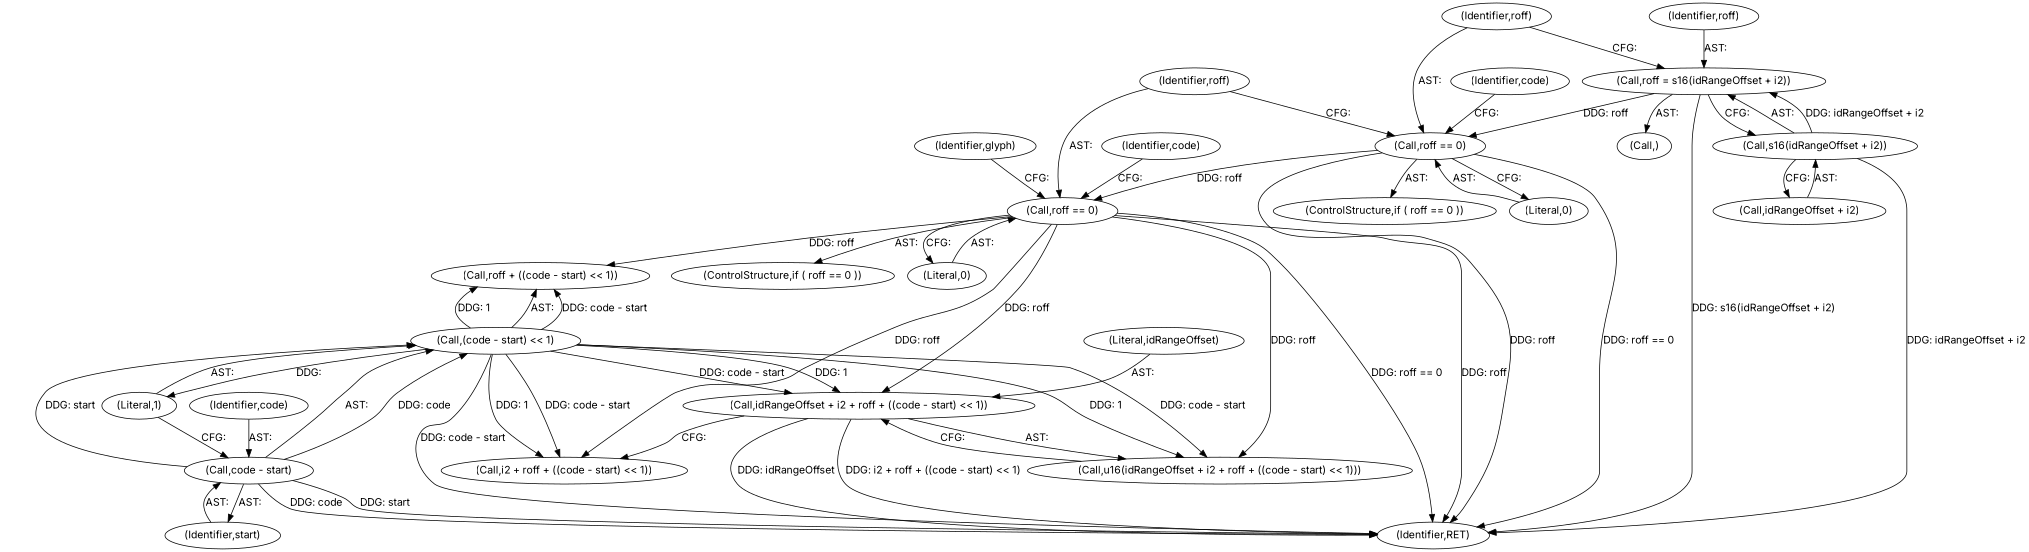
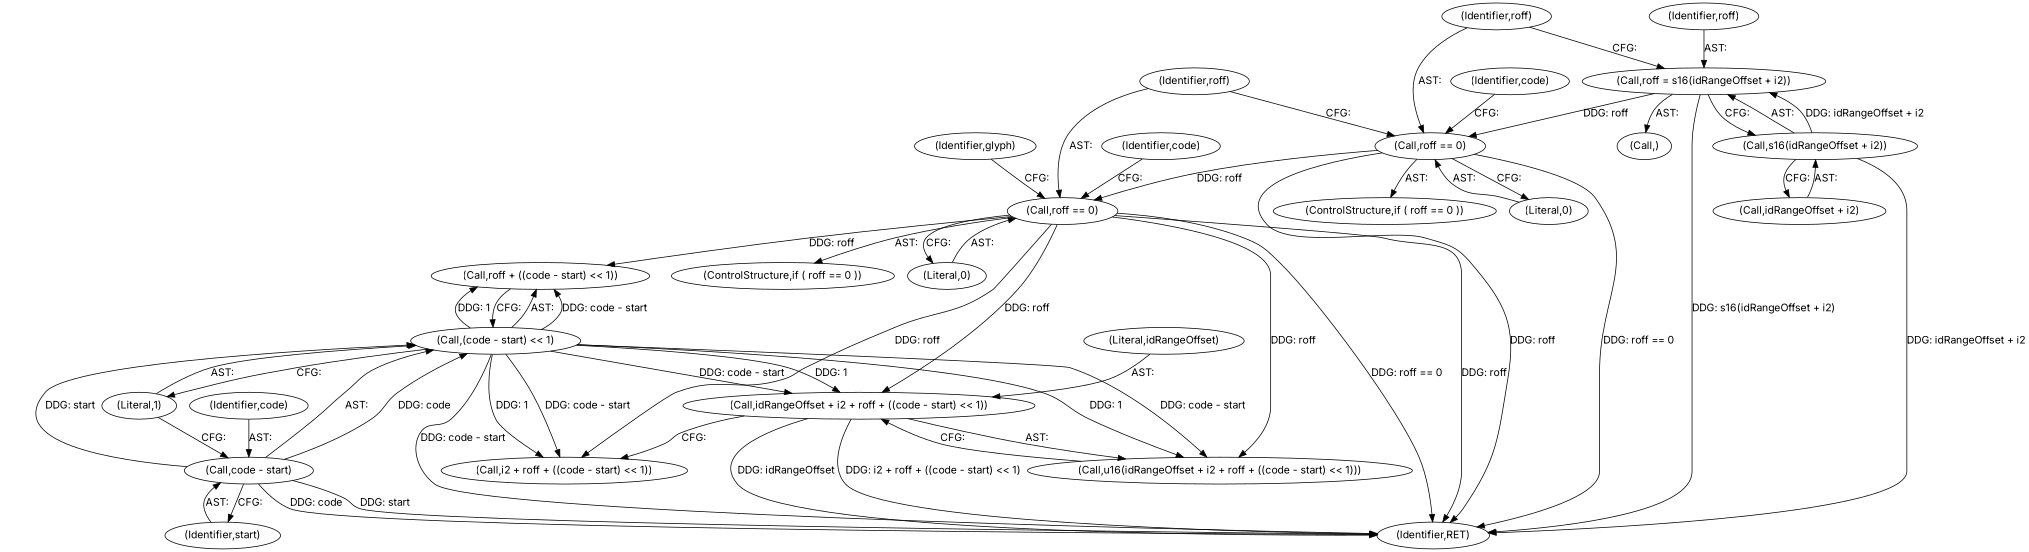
edge "(Call,roff + ((code - start) << 1))" -> "(Call,(code - start) << 1)": added, label "CFG:"
edge "(Call,(code - start) << 1)" -> "(Literal,1)": label "DDG: " -> "CFG: "
edge "(Call,code - start)" -> "(Identifier,start)": label "AST: " -> "CFG: "
